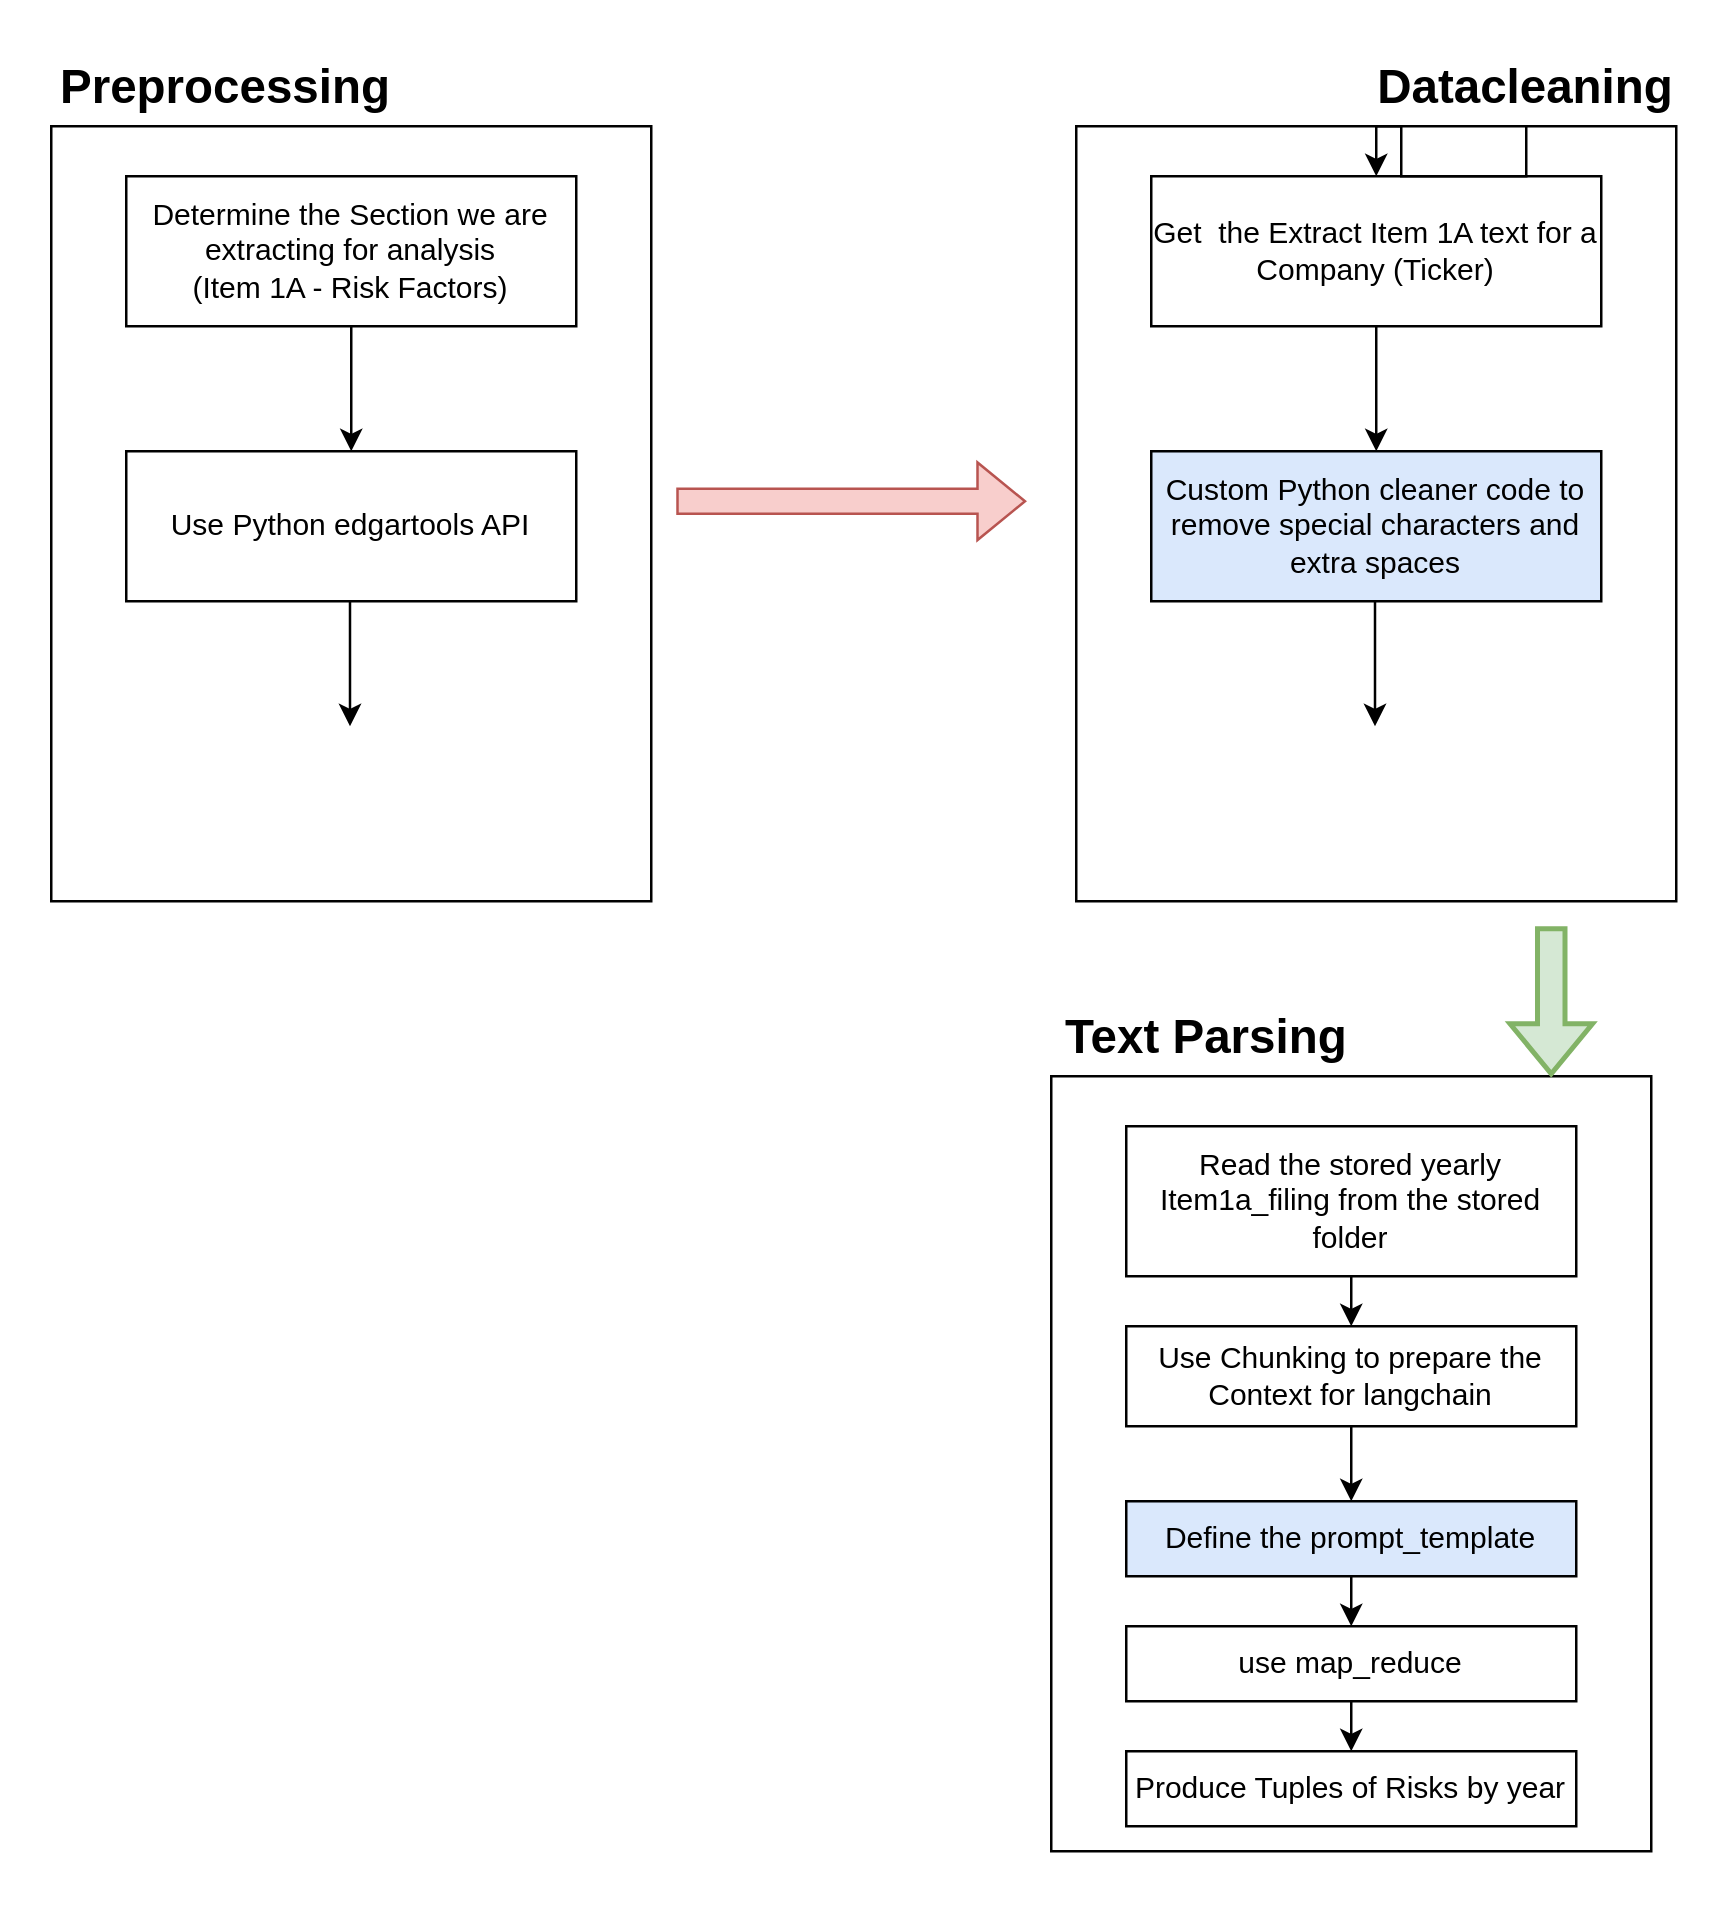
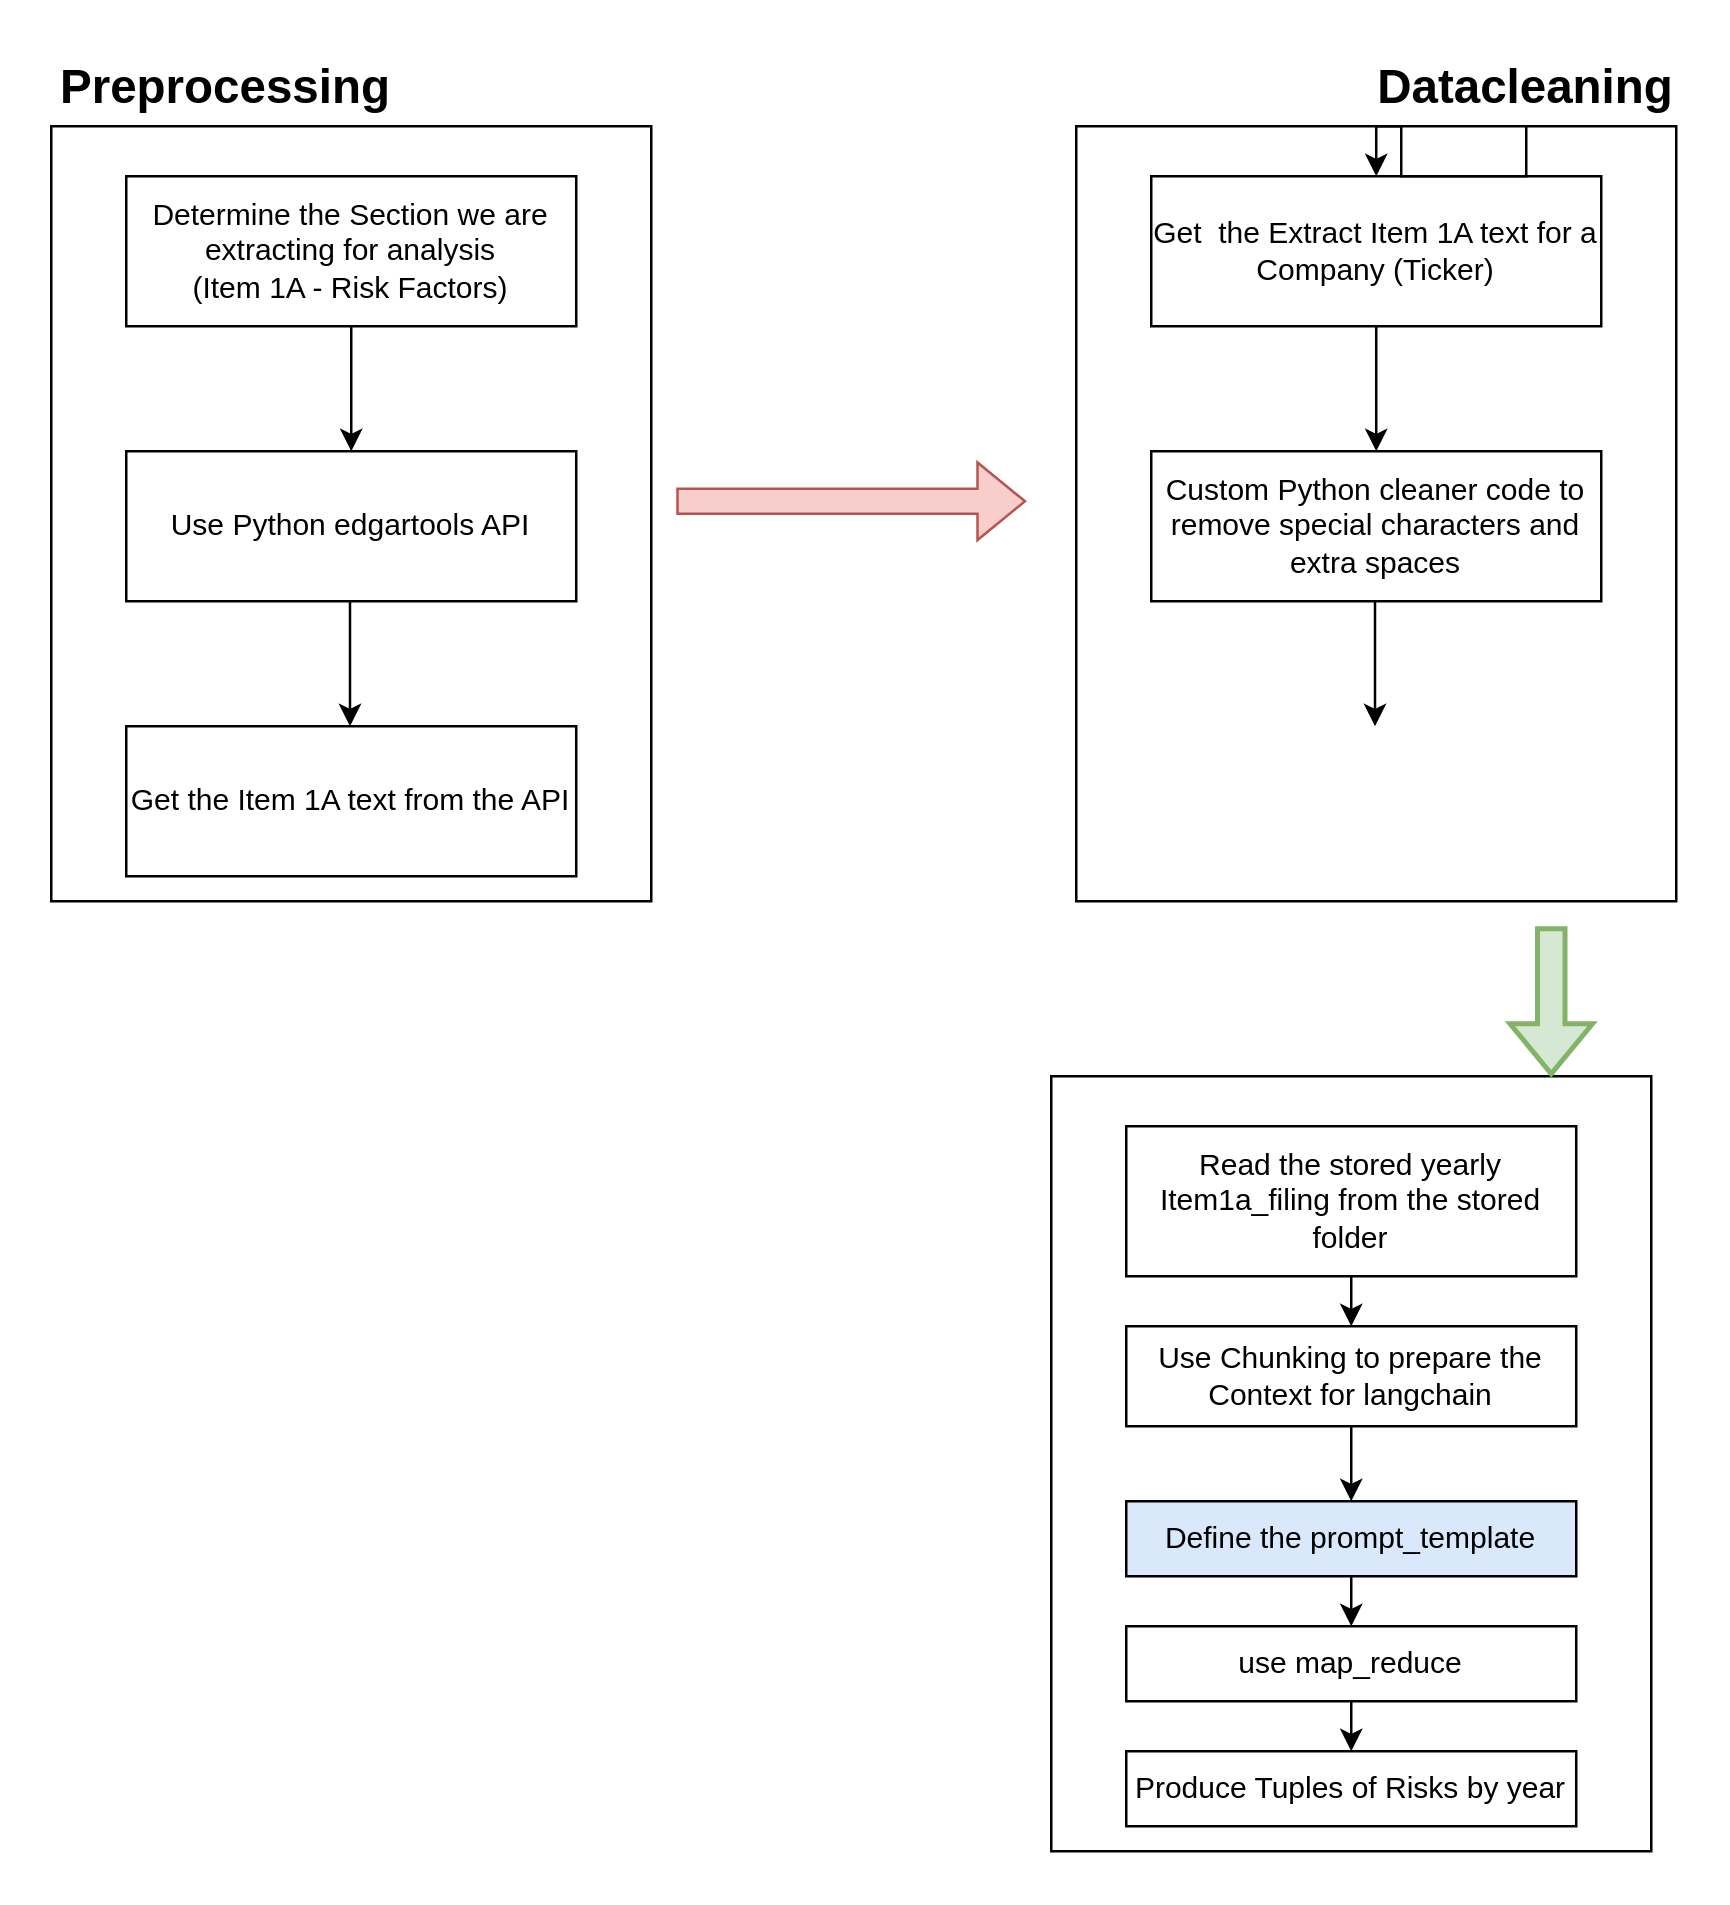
node "Custom Python cleaner code to remove special characters and extra spaces": fillcolor #dae8fc -> #ffffff
node "Get the Item 1A text from the API": added
node "Text Parsing": removed
